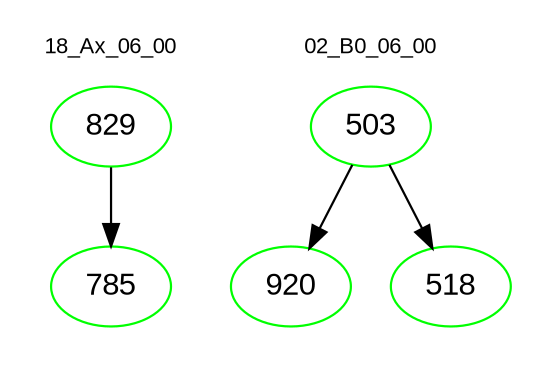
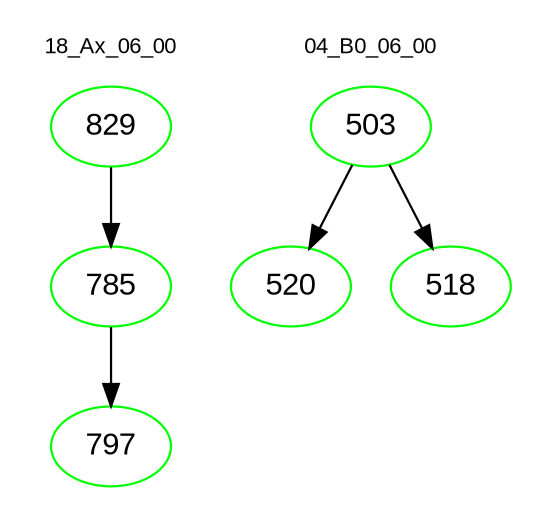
cluster "02_B0_06_00": label "02_B0_06_00" -> "04_B0_06_00"
node "920": label "920" -> "520"
node "797": added
